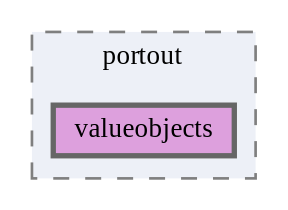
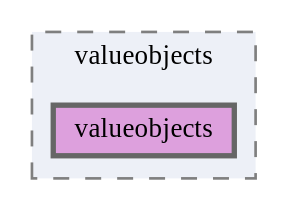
cluster "portout": label "portout" -> "valueobjects"
